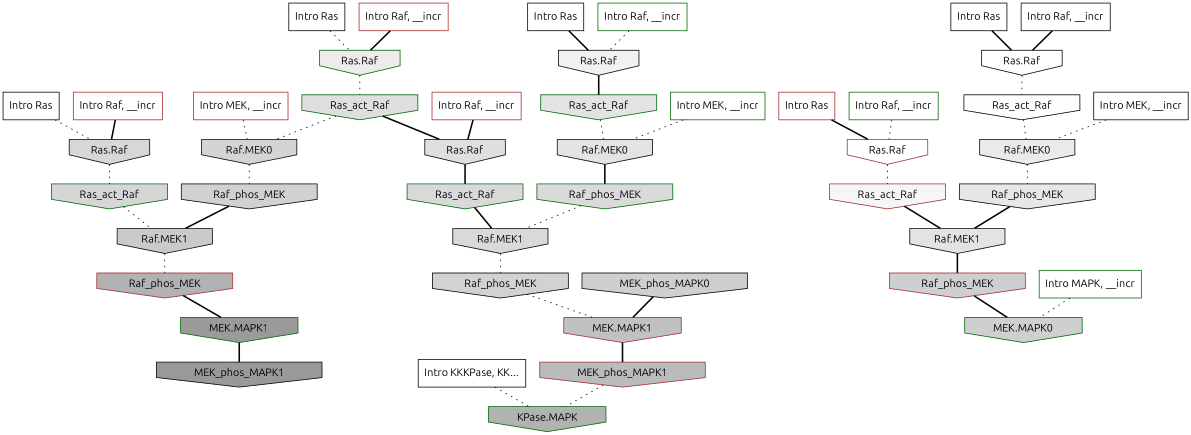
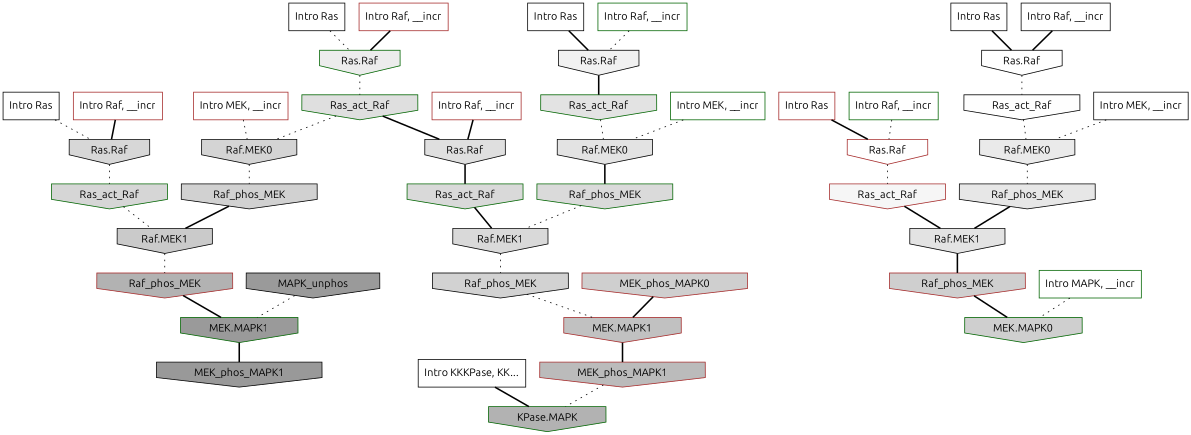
node "MAPK_unphos": added
node "MEK_phos_MAPK0": color black -> brown
edge "Intro KKKPase, KK..." -- "KPase.MAPK": style dotted -> bold
